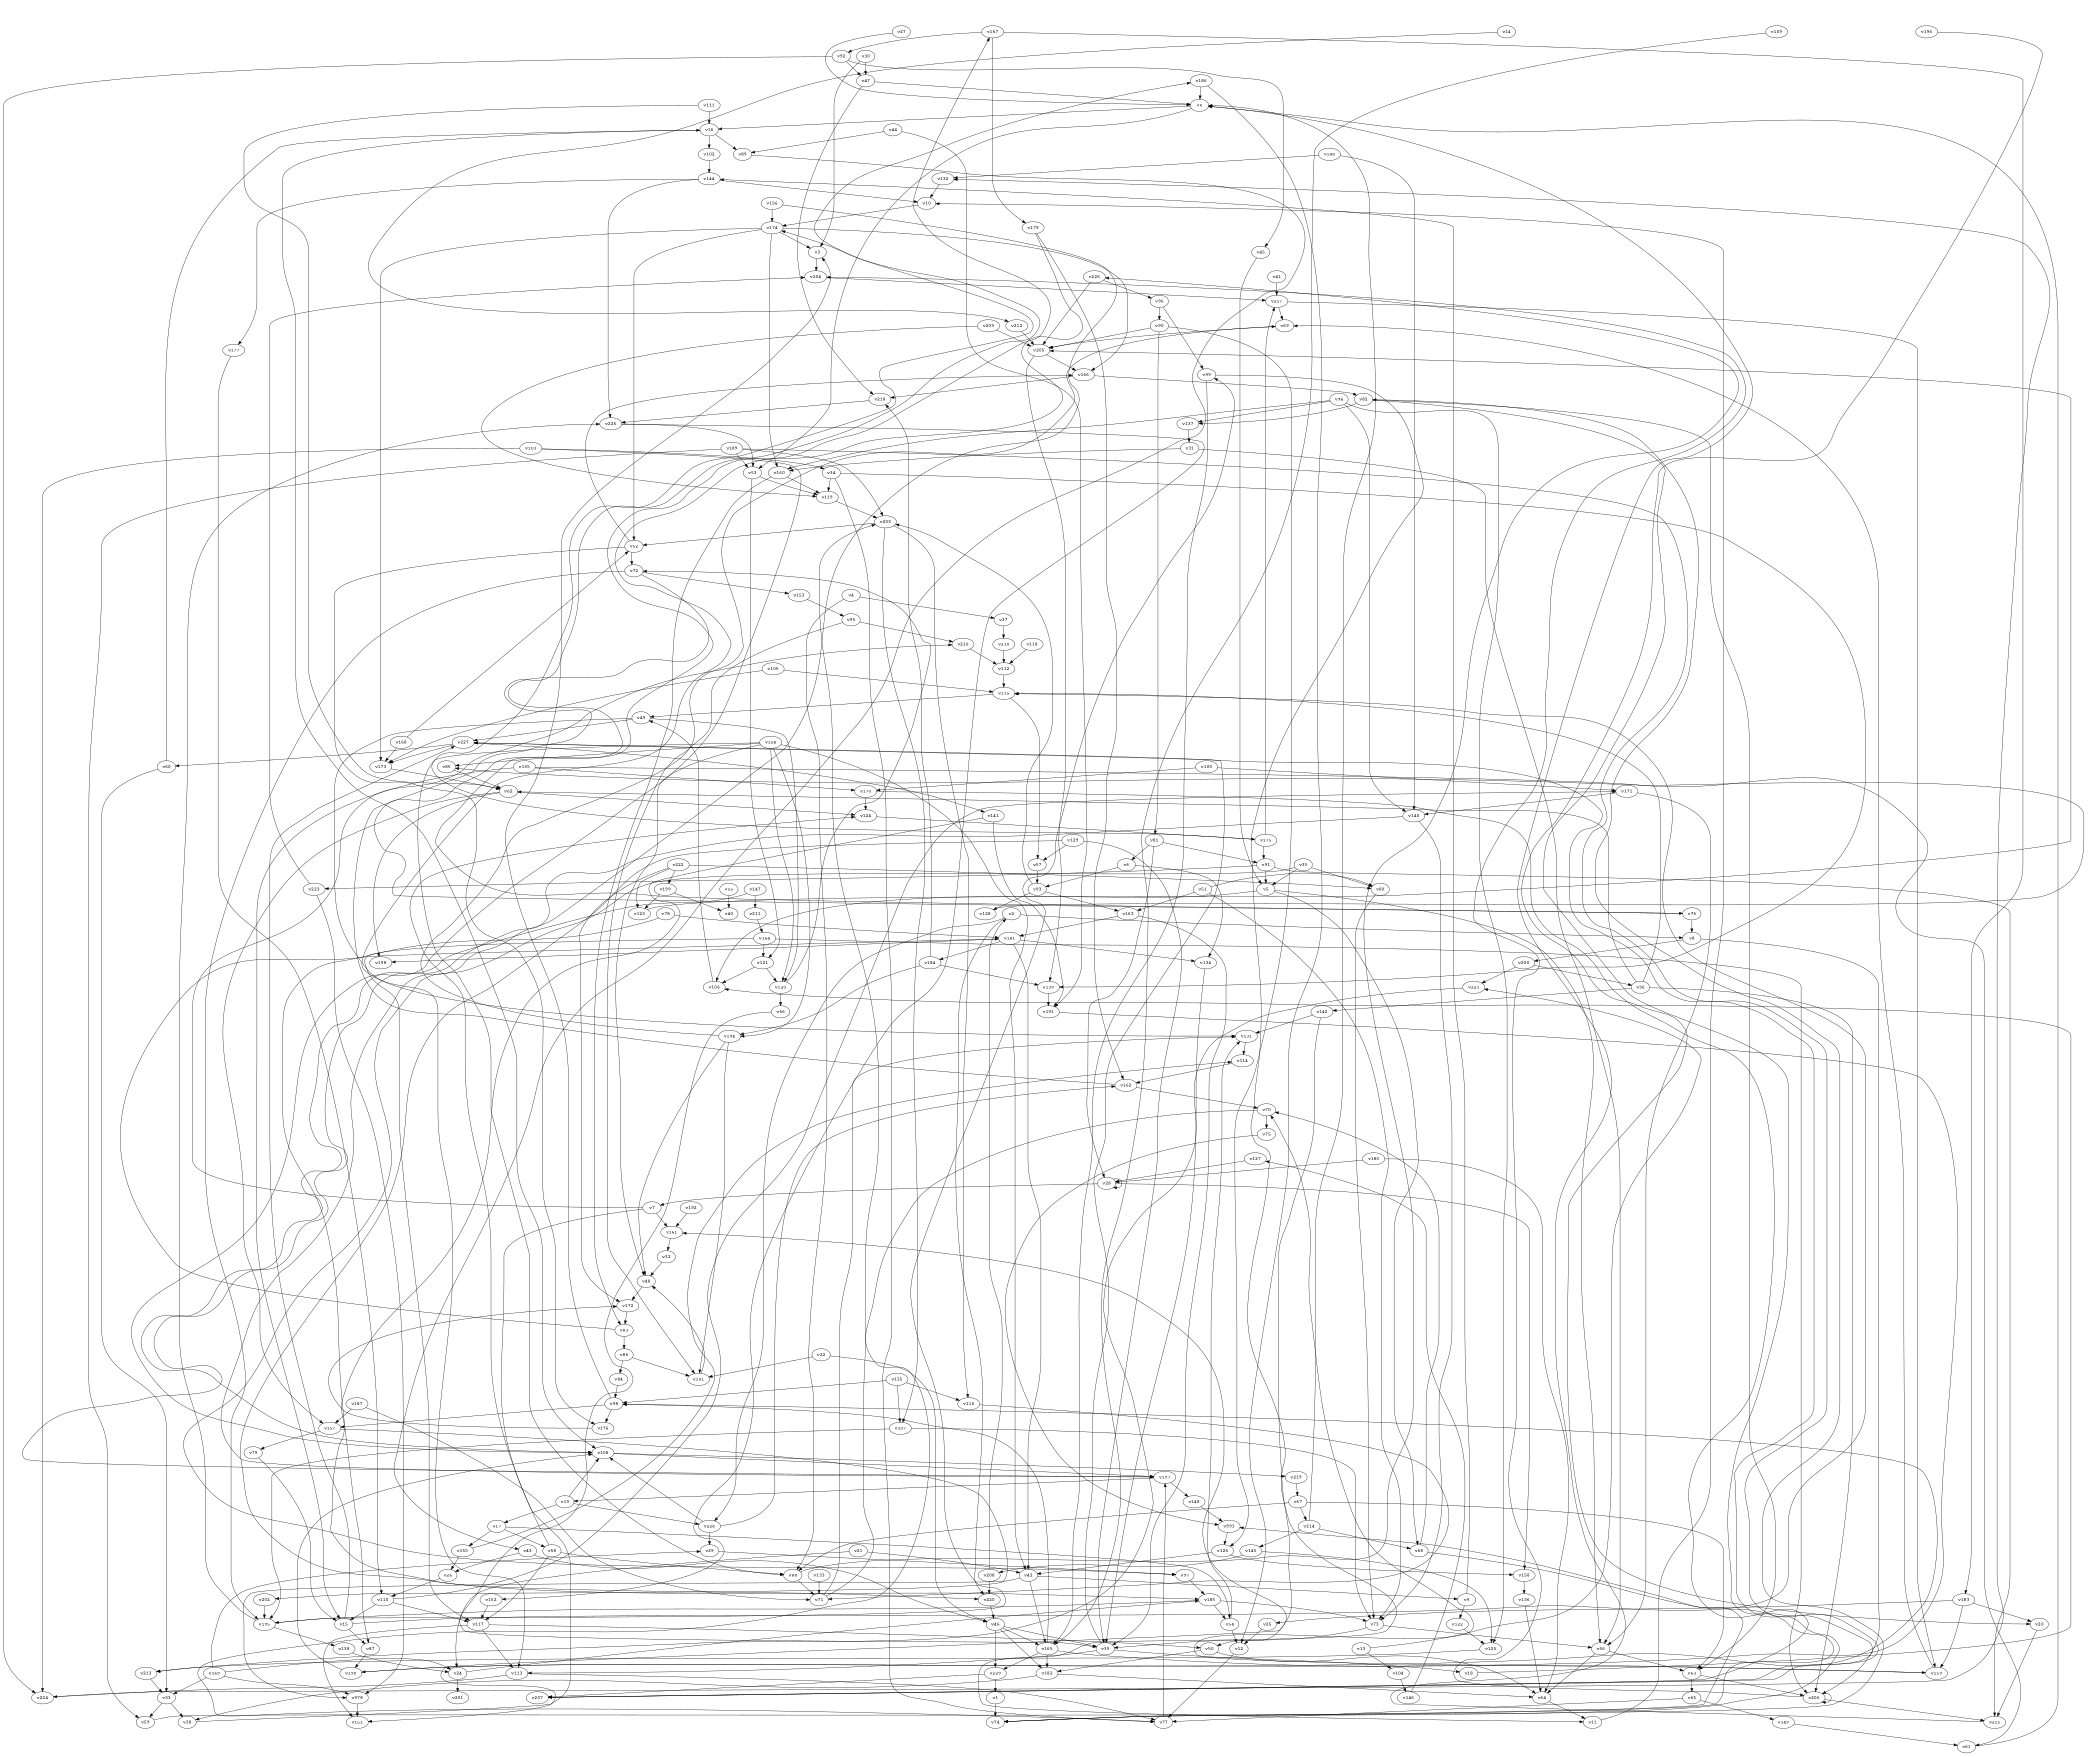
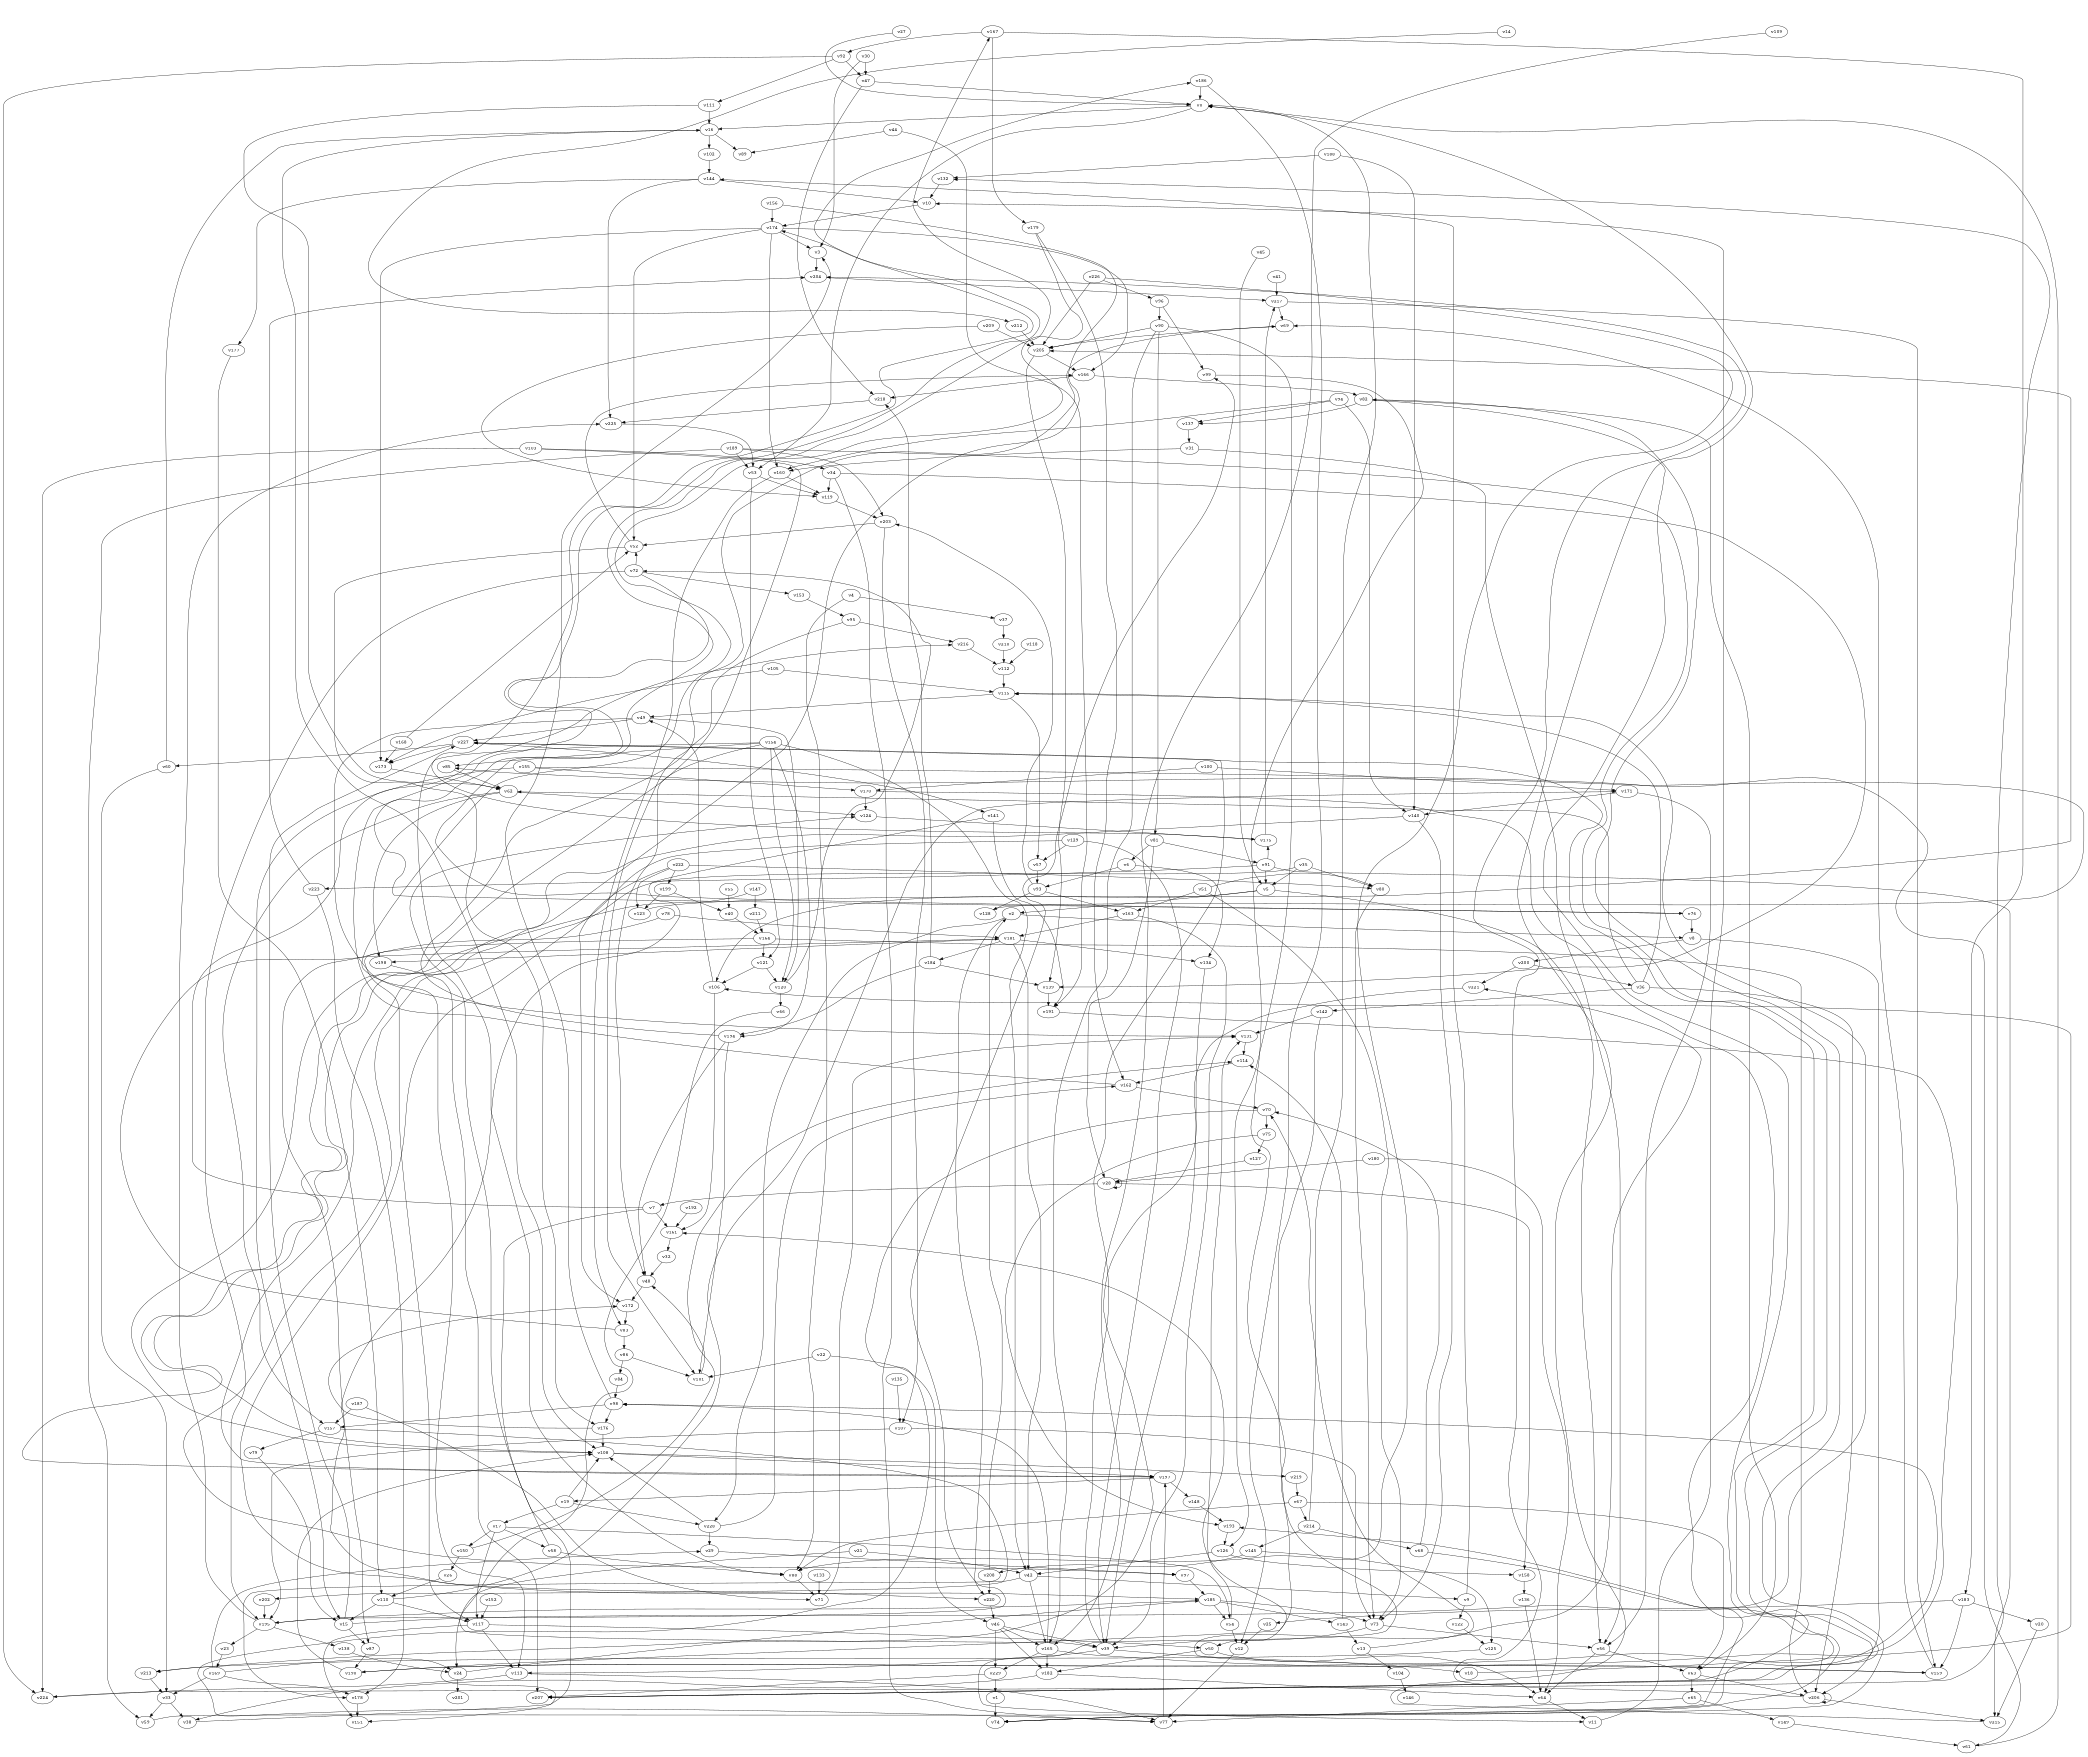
node "v196": removed
edge "v92" -> "v45": now "v92" -> "v111"
edge "v52" -> "v72": reversed
edge "v225" -> "v152": removed
edge "v175" -> "v91": reversed
edge "v88" -> "v226": reversed
edge "v40" -> "v164": added
edge "v94" -> "v125": removed
edge "v99" -> "v165": now "v90" -> "v165"
edge "v71" -> "v203": removed
edge "v106" -> "v161": added
edge "v5" -> "v68": now "v5" -> "v2"
edge "v198" -> "v207": added
edge "v146" -> "v127": now "v75" -> "v127"
edge "v135" -> "v98": removed
node "v116": removed
edge "v176" -> "v108": added
node "v993": label "v993" -> "v193"
node "v43": removed
edge "v58" -> "v117": now "v17" -> "v117"
node "v143": added
node "v23": added
node "v978": label "v978" -> "v178"
